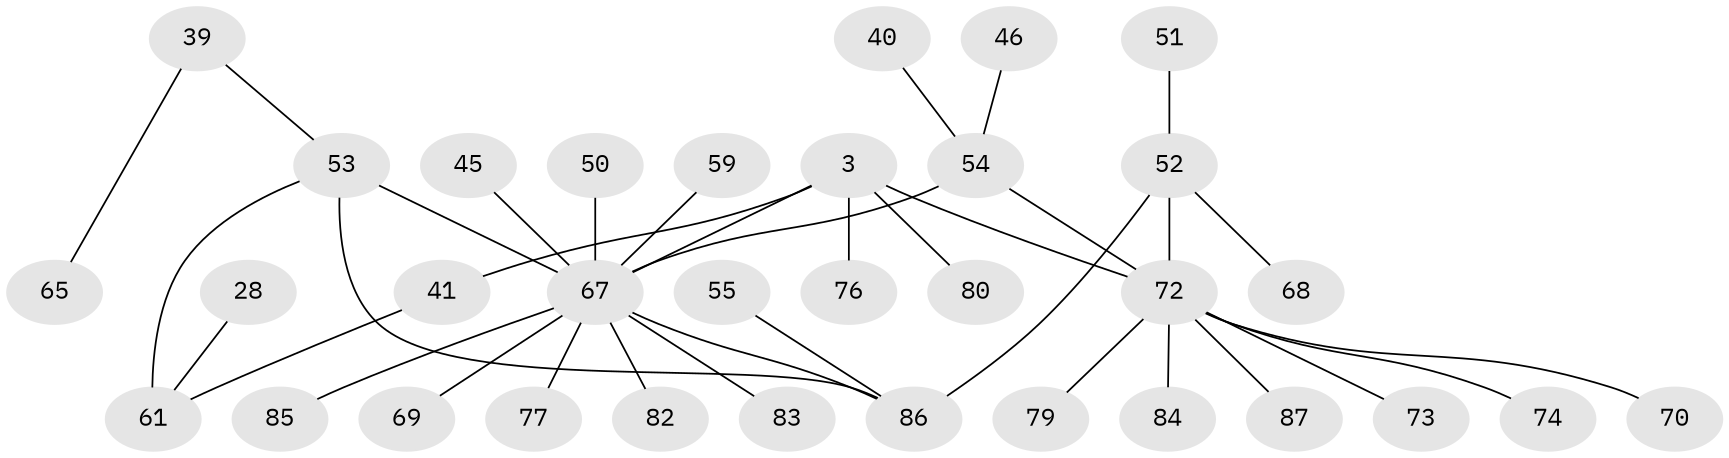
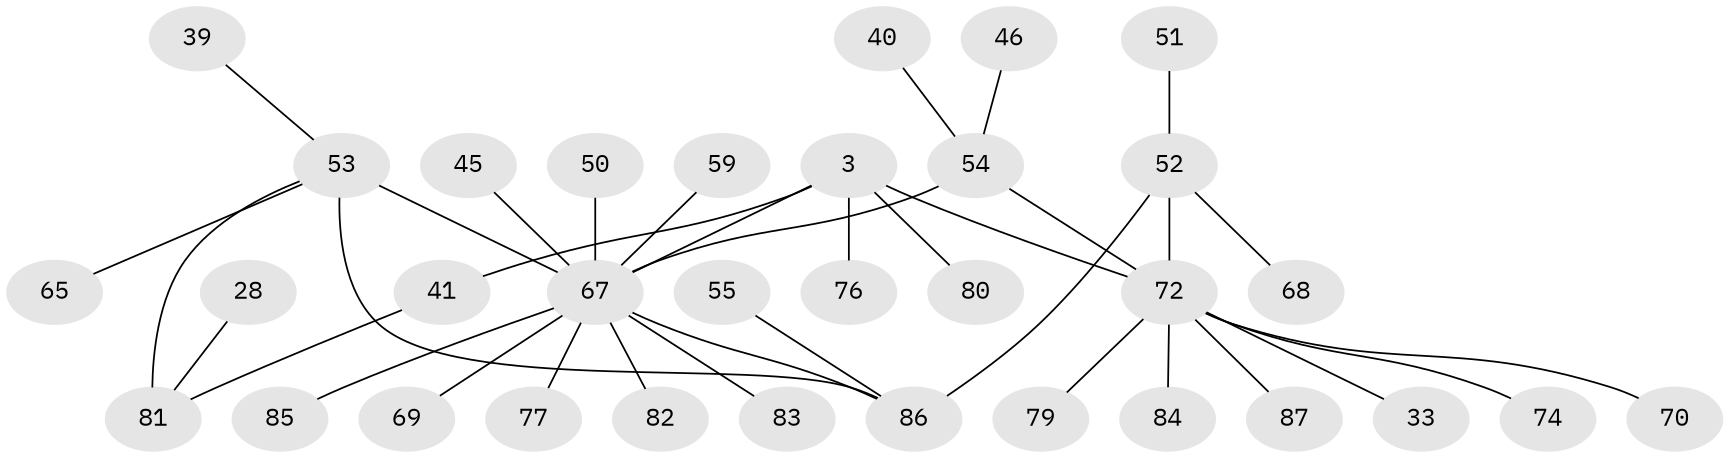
edge "39" -- "65": now "53" -- "65"
node "61": label "61" -> "81"
node "73": label "73" -> "33"
